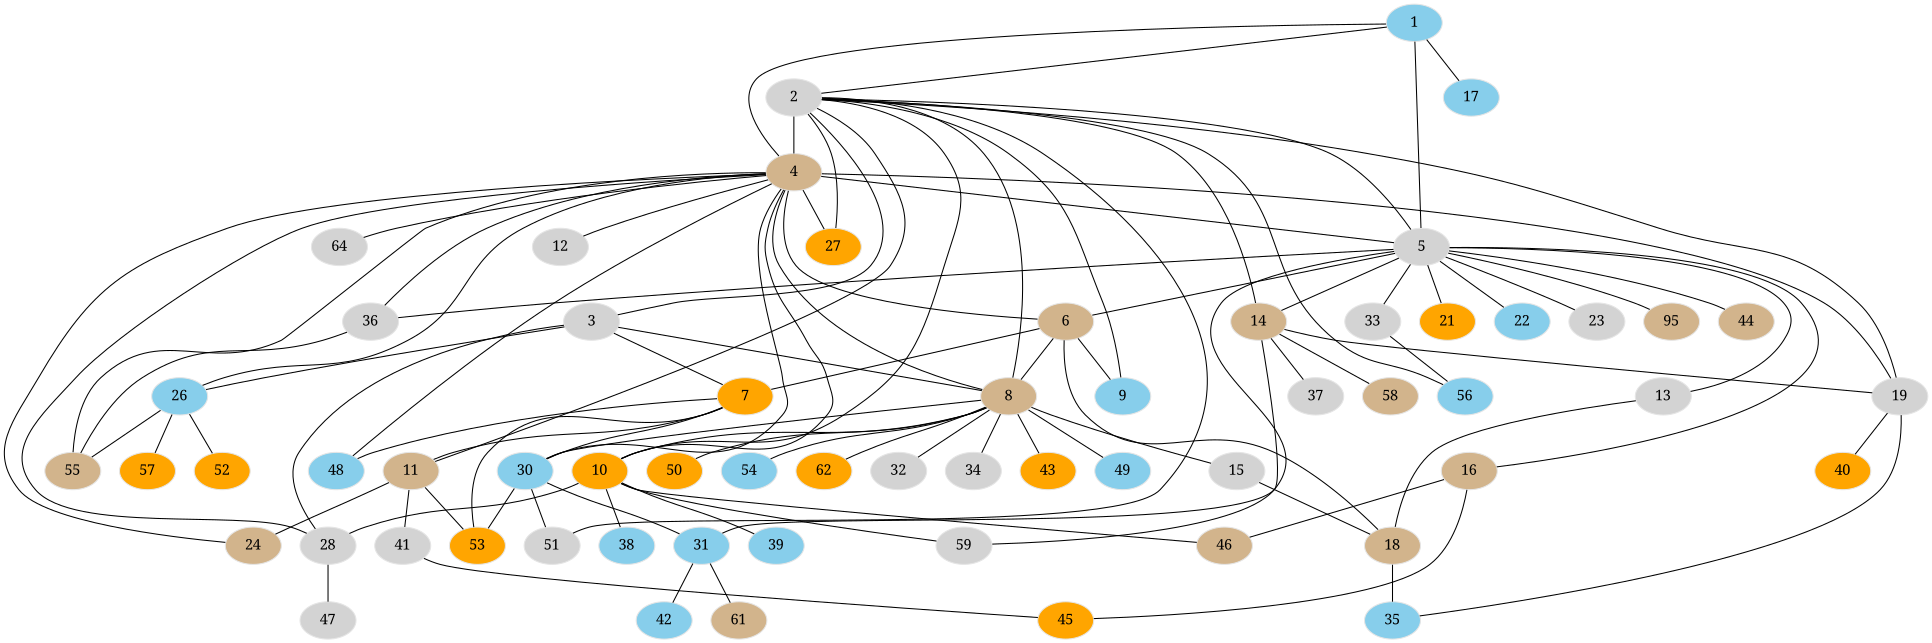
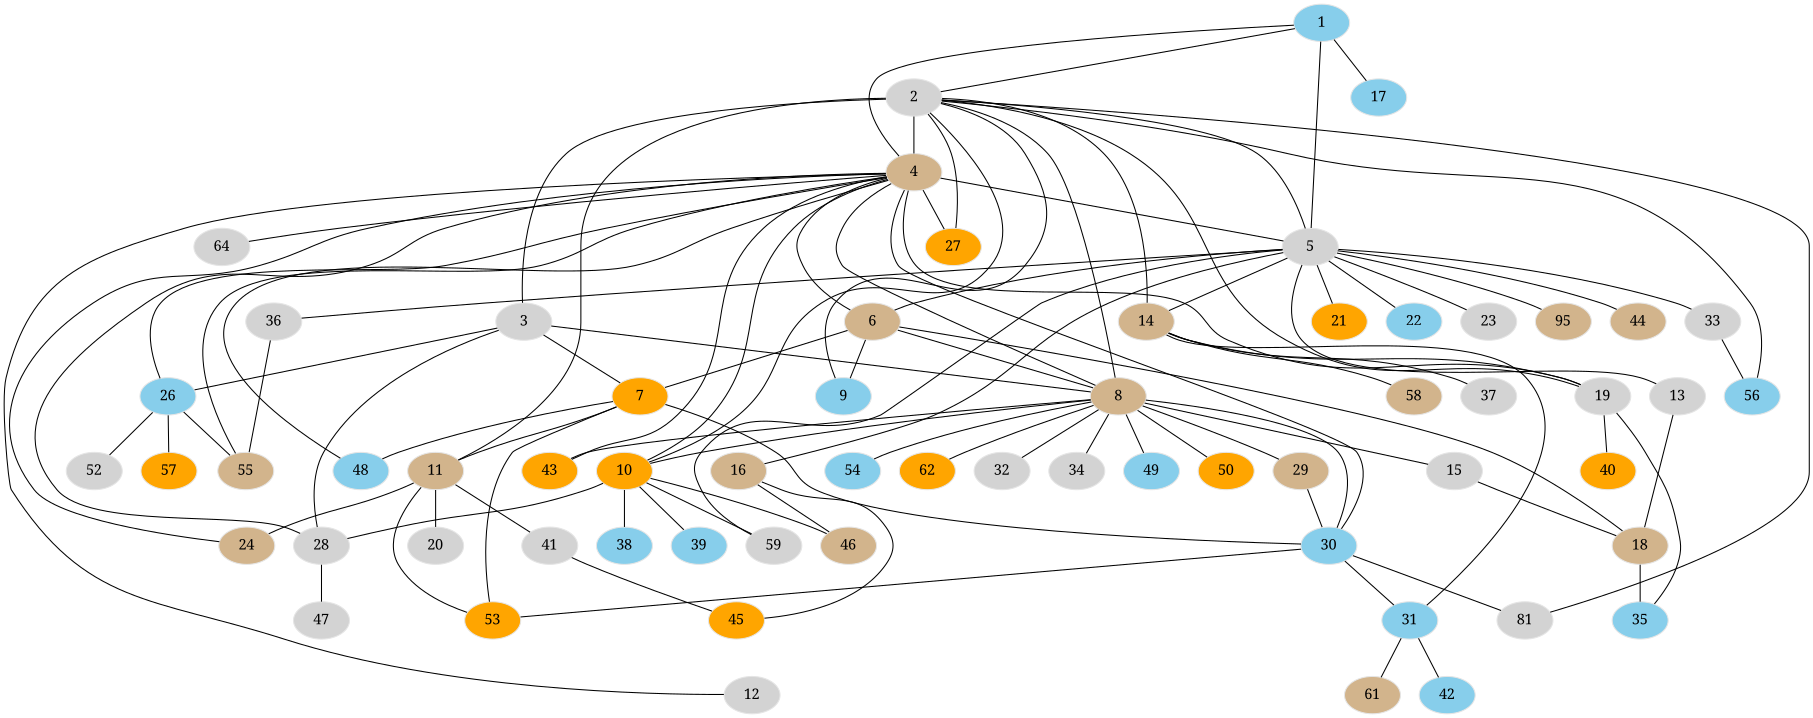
edge "4" -- "36": now "4" -- "43"
node "52": fillcolor orange -> lightgrey
node "29": added
node "20": added
node "51": label "51" -> "81"
